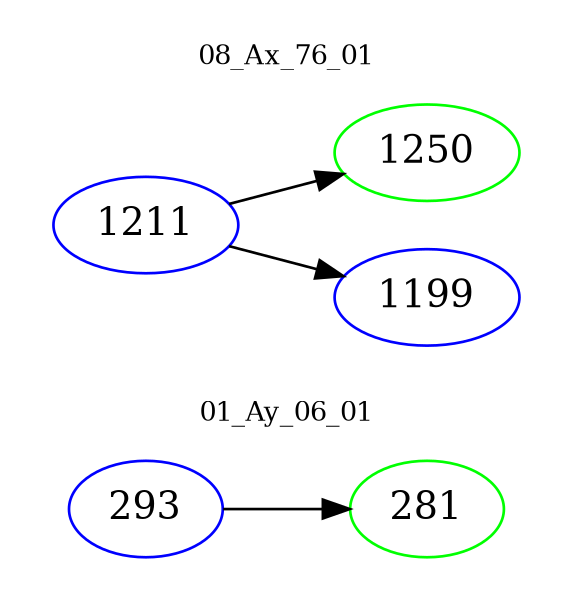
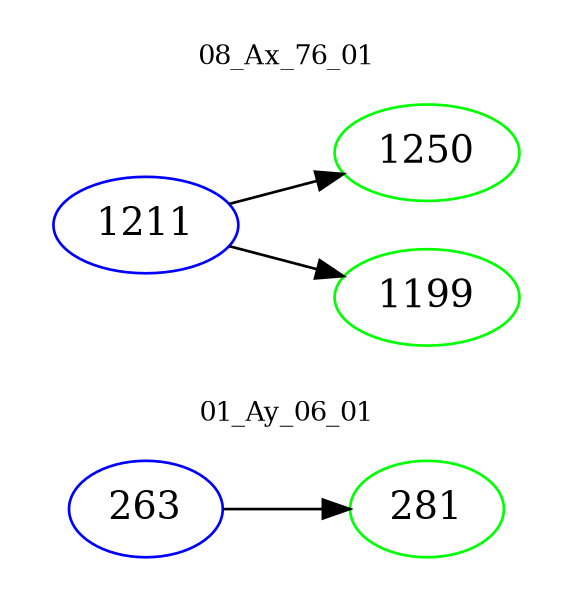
node "1199": color blue -> green
node "293": label "293" -> "263"
